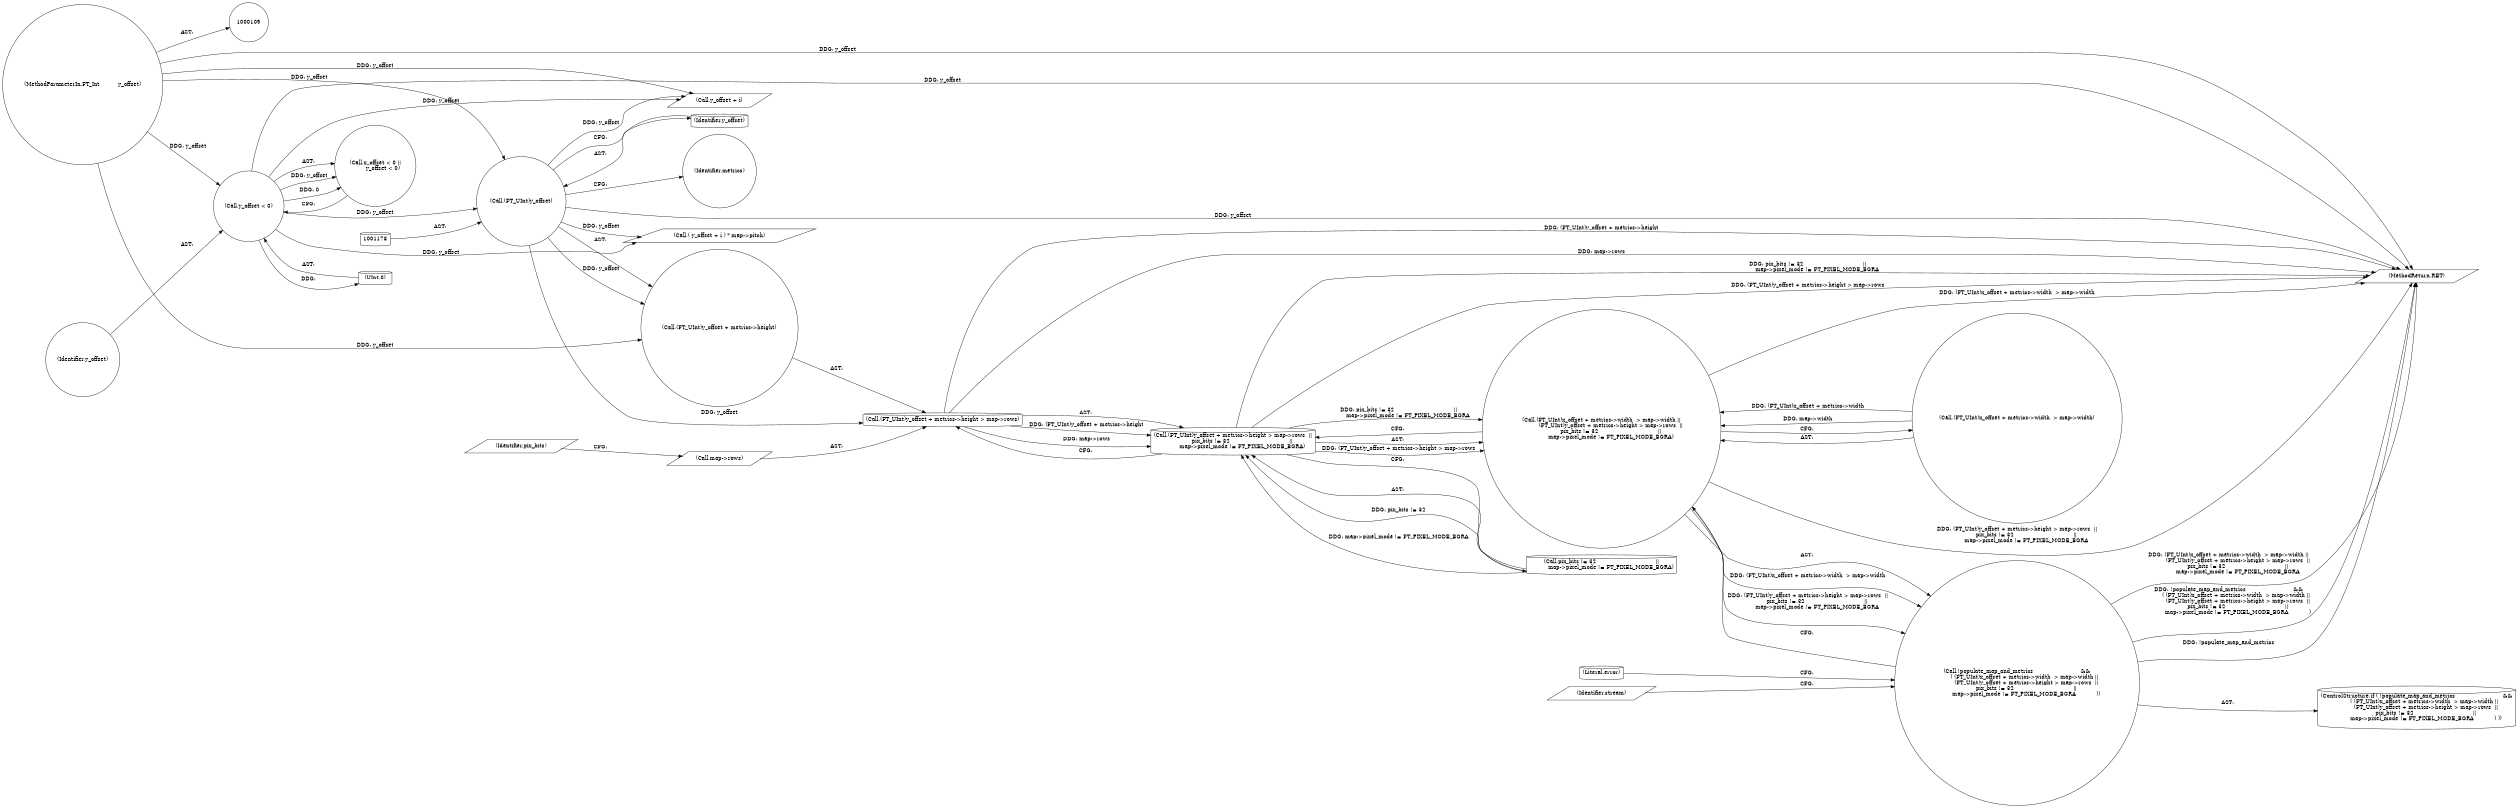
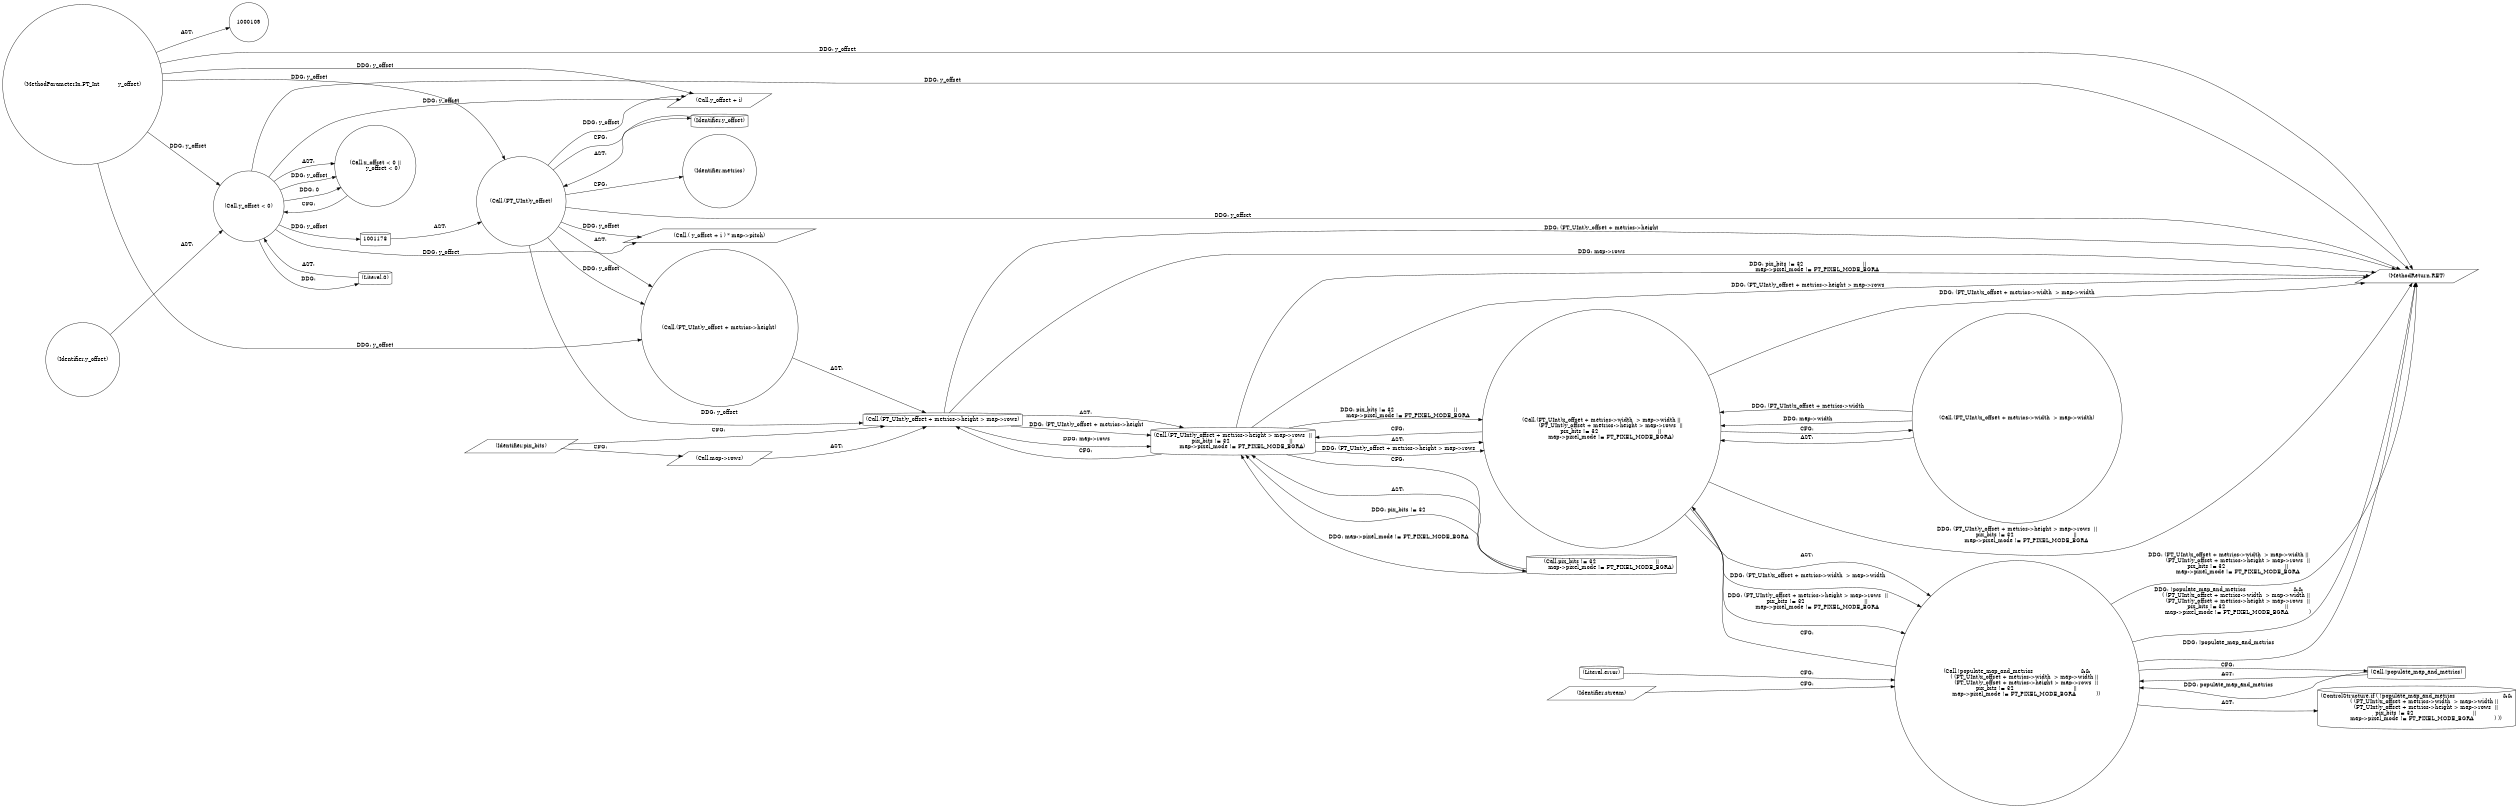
edge "(Call,y_offset < 0)" -> "(Call,(FT_UInt)y_offset)": now "(Call,y_offset < 0)" -> "1001178"
node "(UInt,0)": label "(UInt,0)" -> "(Literal,0)"
edge "(Identifier,pix_bits)" -> "(Call,(FT_UInt)y_offset + metrics->height > map->rows)": added, label "CFG:"
node "(Call,!populate_map_and_metrics)": added
